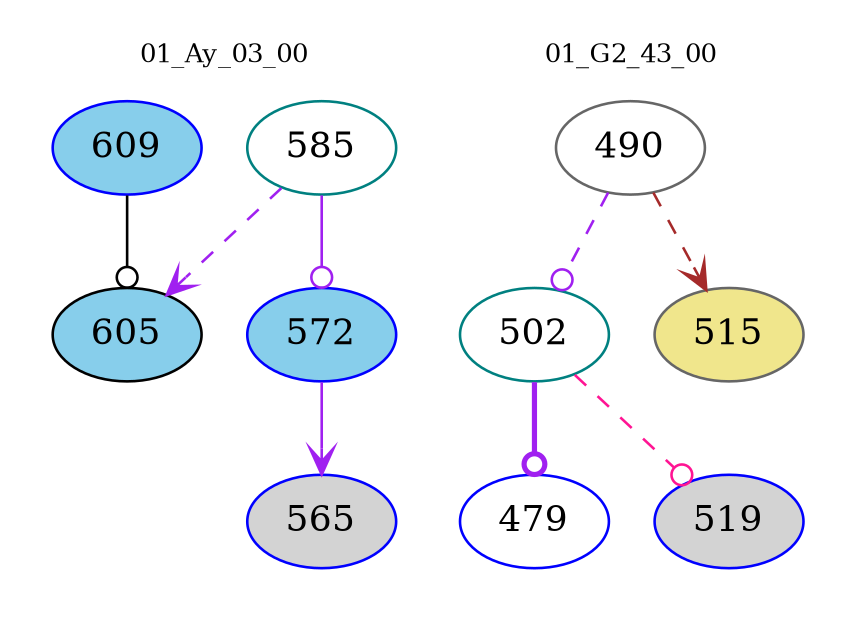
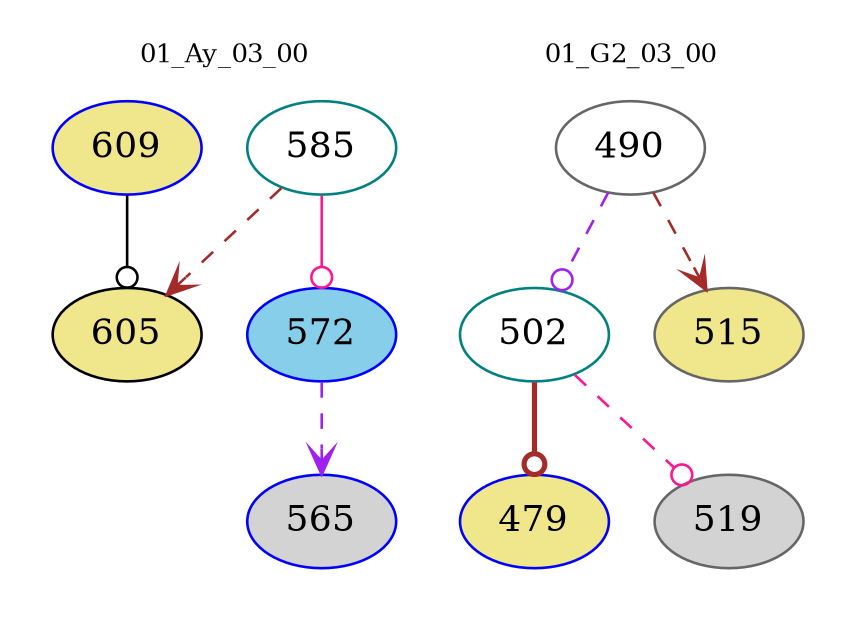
cluster "01_G2_43_00": label "01_G2_43_00" -> "01_G2_03_00"
node "609": fillcolor skyblue -> khaki
edge "585" -> "572": color purple -> deeppink
edge "585" -> "605": color purple -> brown
node "605": fillcolor skyblue -> khaki
edge "572" -> "565": style solid -> dashed
edge "502" -> "479": color purple -> brown
node "479": fillcolor white -> khaki
node "519": color blue -> gray40
